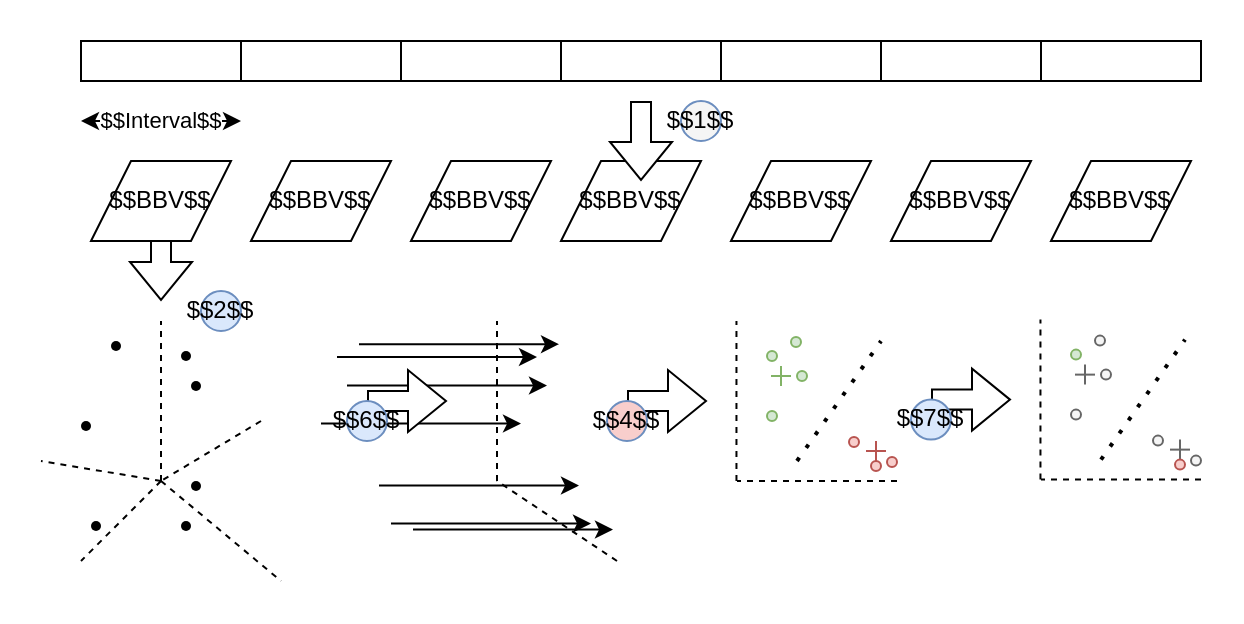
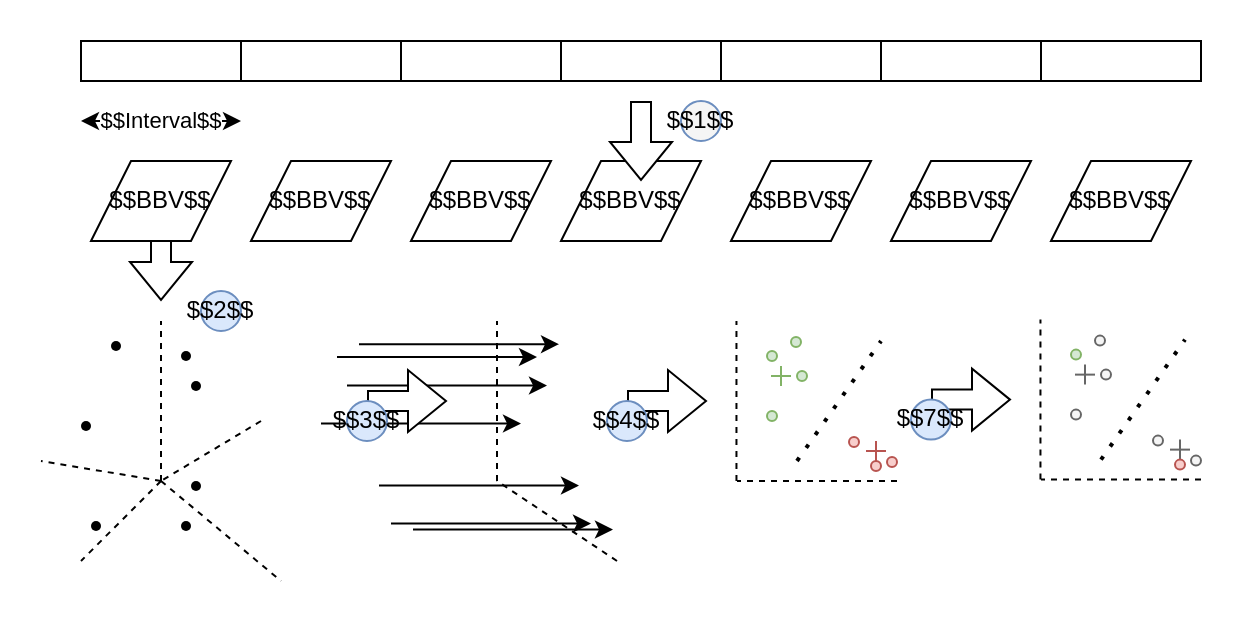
node "$$6$$": label "$$6$$" -> "$$3$$"
node "$$4$$": fillcolor #f8cecc -> #dae8fc
